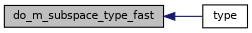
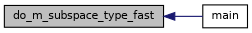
node "type": label "type" -> "main"
